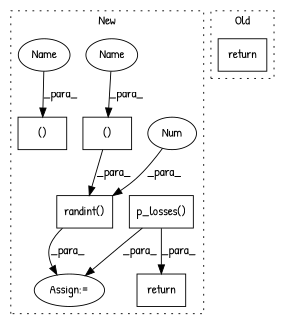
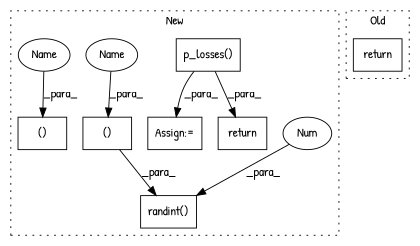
edge "randint()" -> "Assign:=": removed, label "_para_"
node "Assign:=": shape ellipse -> box
